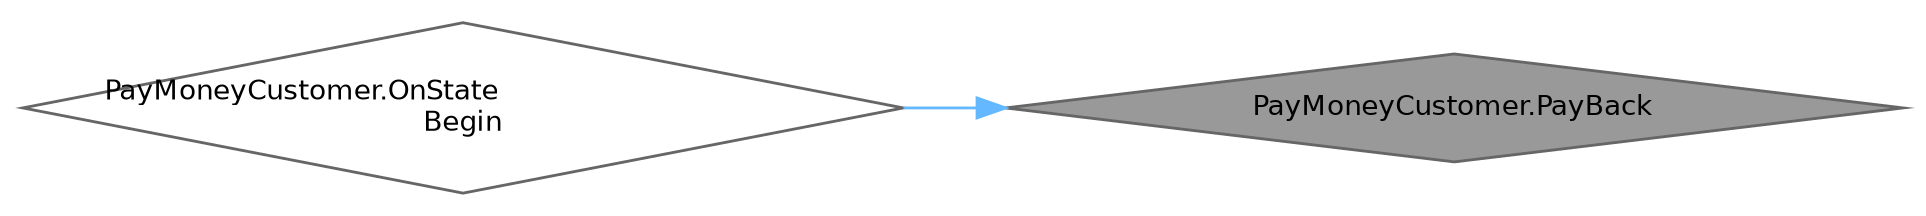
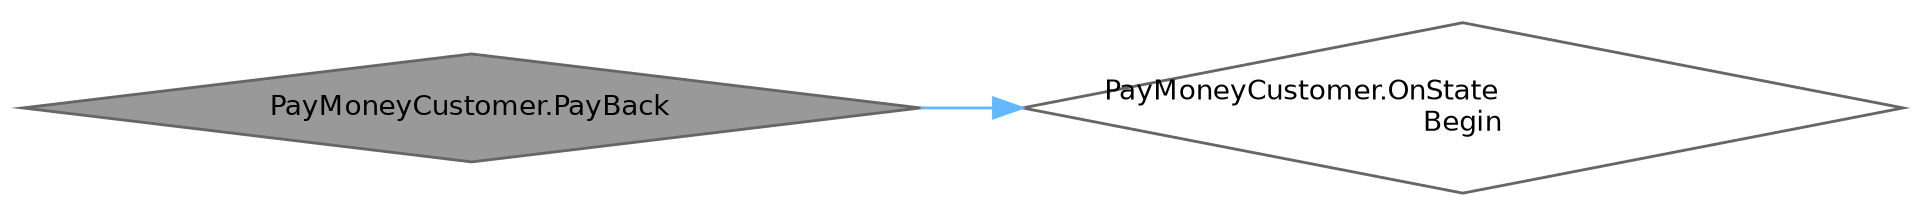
edge "PayMoneyCustomer.OnState Begin" -> "PayMoneyCustomer.PayBack": reversed
